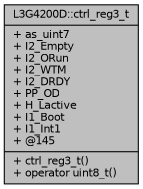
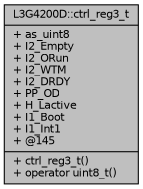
node "L3G4200D::ctrl_reg3_t": text "+ as_uint7" -> "+ as_uint8"
